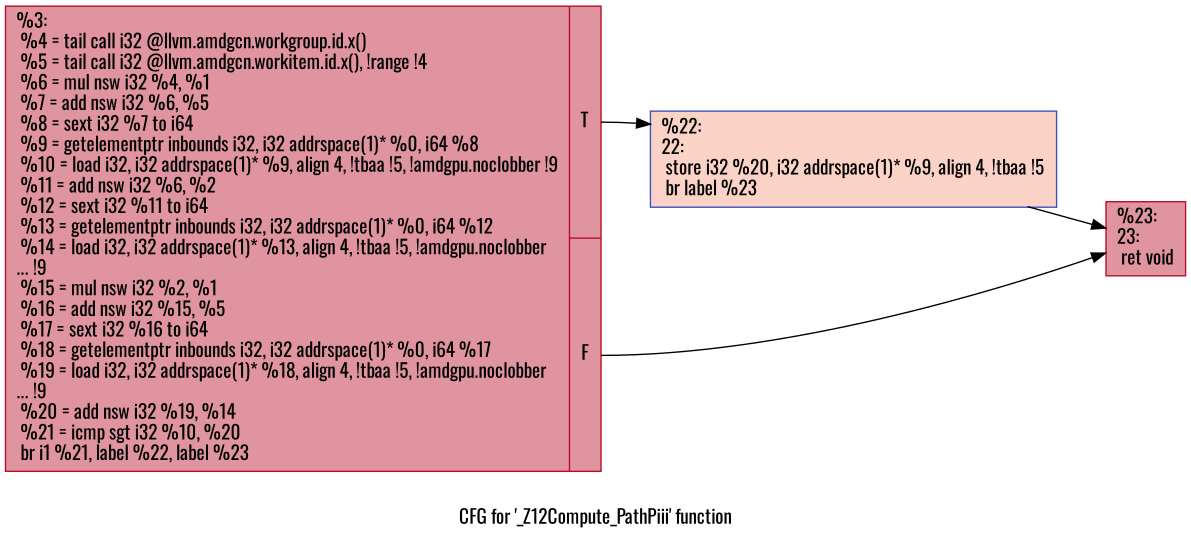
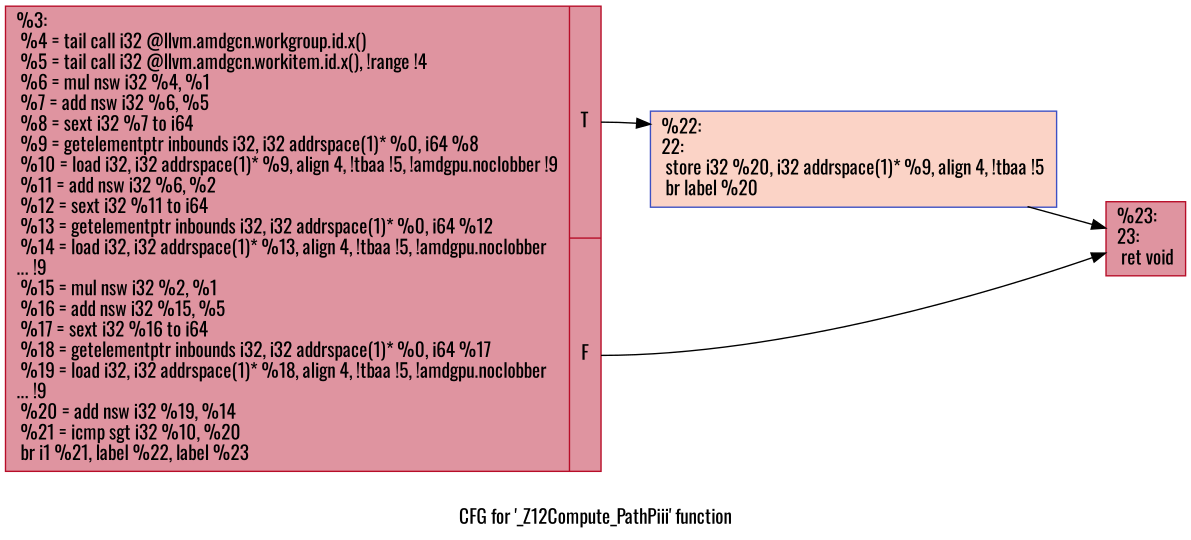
node "%22:": text "br label %23" -> "br label %20"
